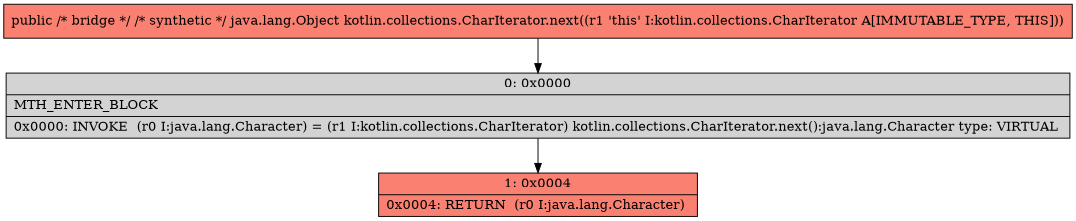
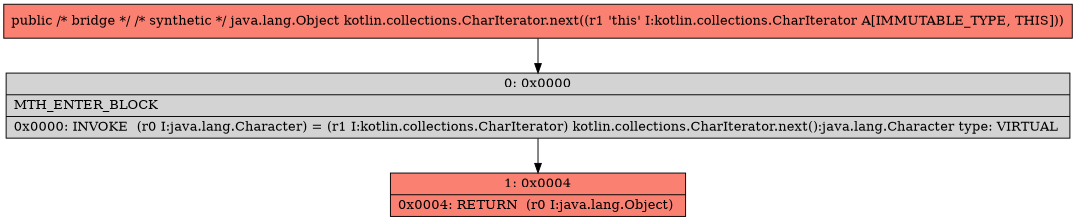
node "1: 0x0004": text "0x0004: RETURN  (r0 I:java.lang.Character)" -> "0x0004: RETURN  (r0 I:java.lang.Object)"
